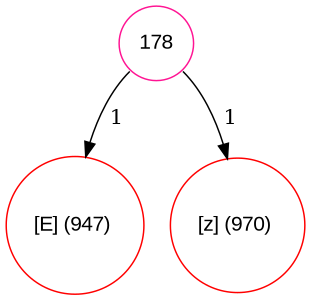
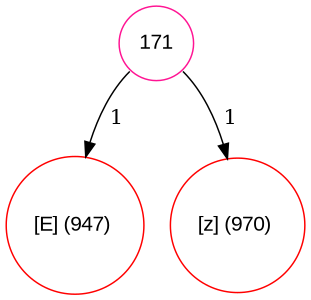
node "178": label "178" -> "171"
